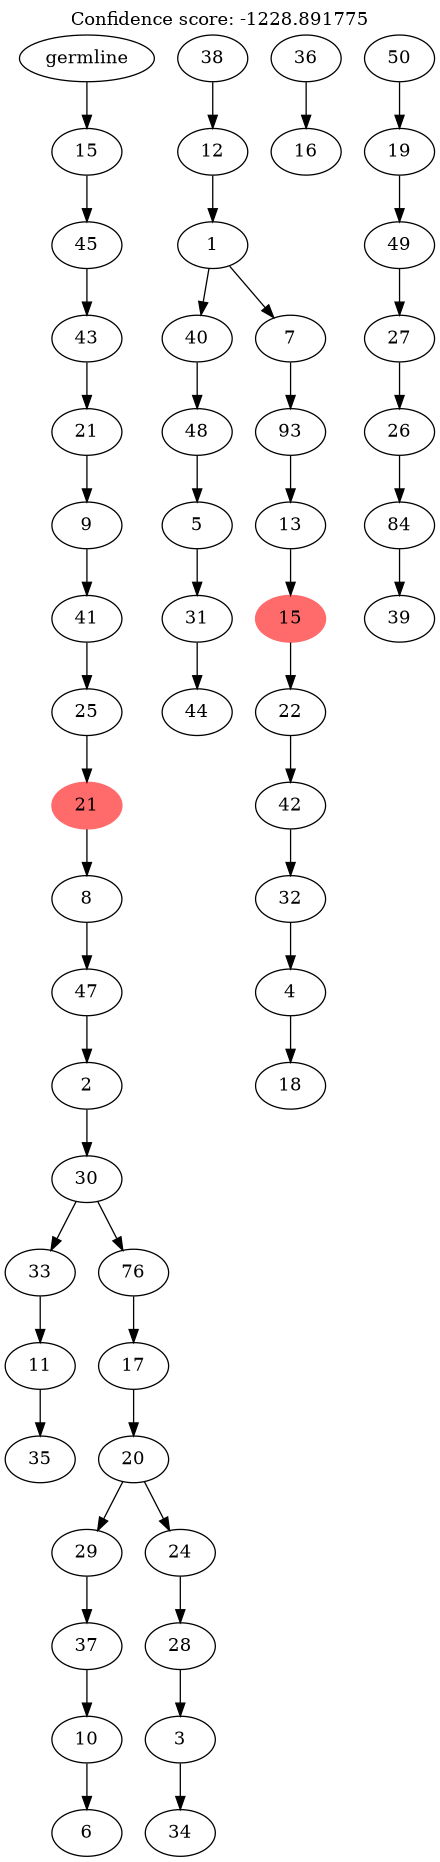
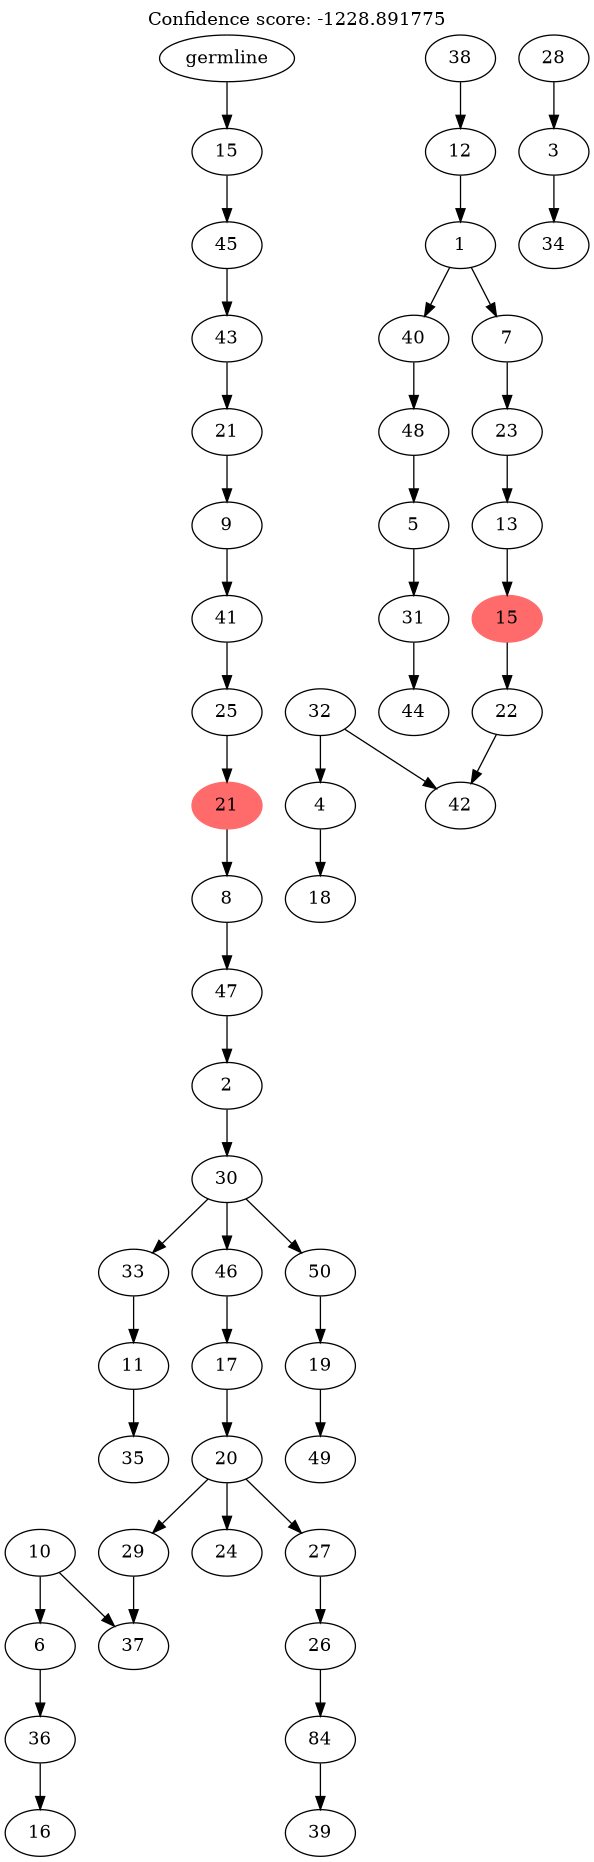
edge "49" -> "27": now "20" -> "27"
node "93": label "93" -> "23"
edge "42" -> "32": reversed
edge "30" -> "50": added
node "76": label "76" -> "46"
edge "24" -> "28": removed
edge "6" -> "36": added
edge "37" -> "10": reversed
